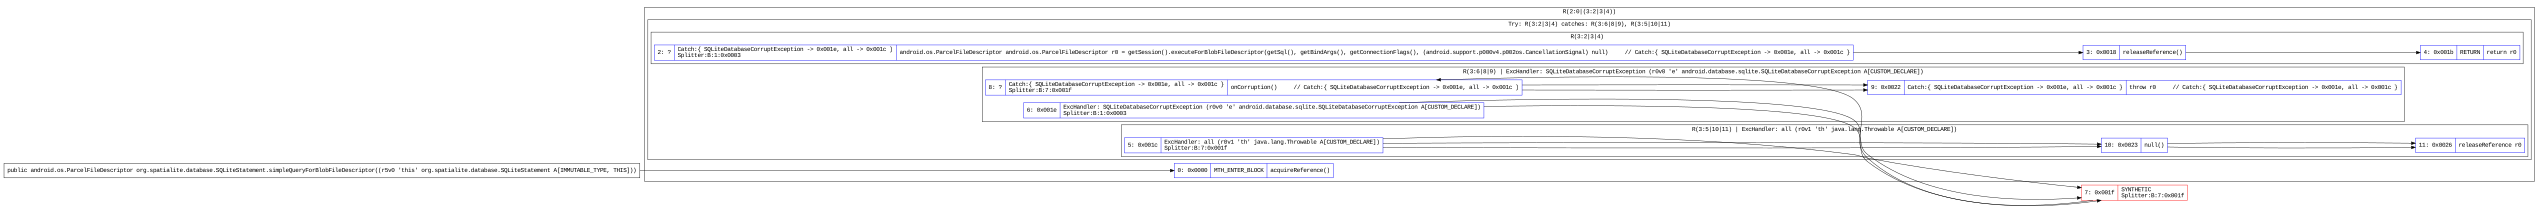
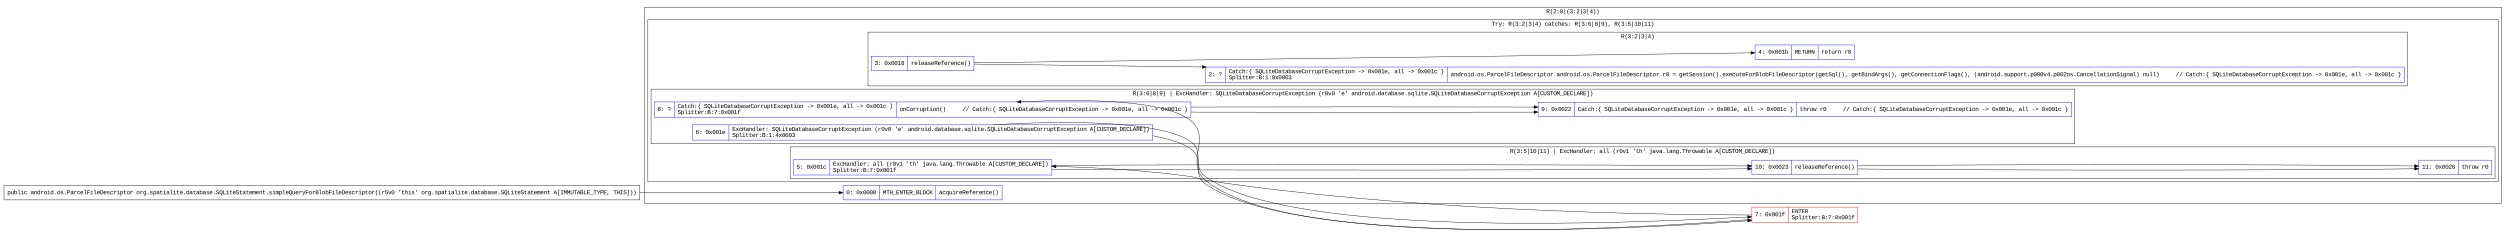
edge "2: ?" -> "3: 0x0018": reversed
node "6: 0x001e": text "Splitter:B:1:0x0003" -> "Splitter:B:1:4x0003"
edge "5: 0x001c" -> "7: 0x001f": reversed
node "10: 0x0023": text "null()" -> "releaseReference()"
node "11: 0x0026": text "releaseReference r0" -> "throw r0"
node "7: 0x001f": text "SYNTHETIC" -> "ENTER"
